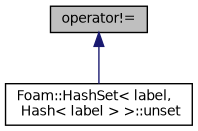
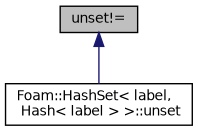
node "operator!=": label "operator!=" -> "unset!="
